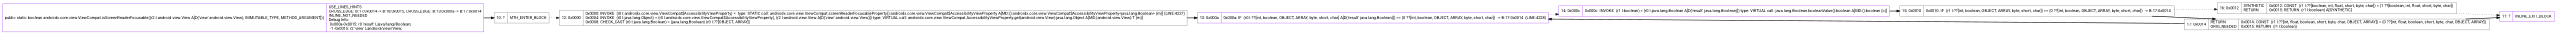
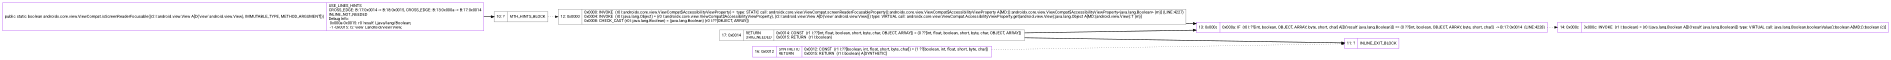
node "16: 0x0012": color gray40 -> purple
node "15: 0x0010": removed
node "10: ?": text "MTH_ENTER_BLOCK" -> "MTH_HINTS_BLOCK"
